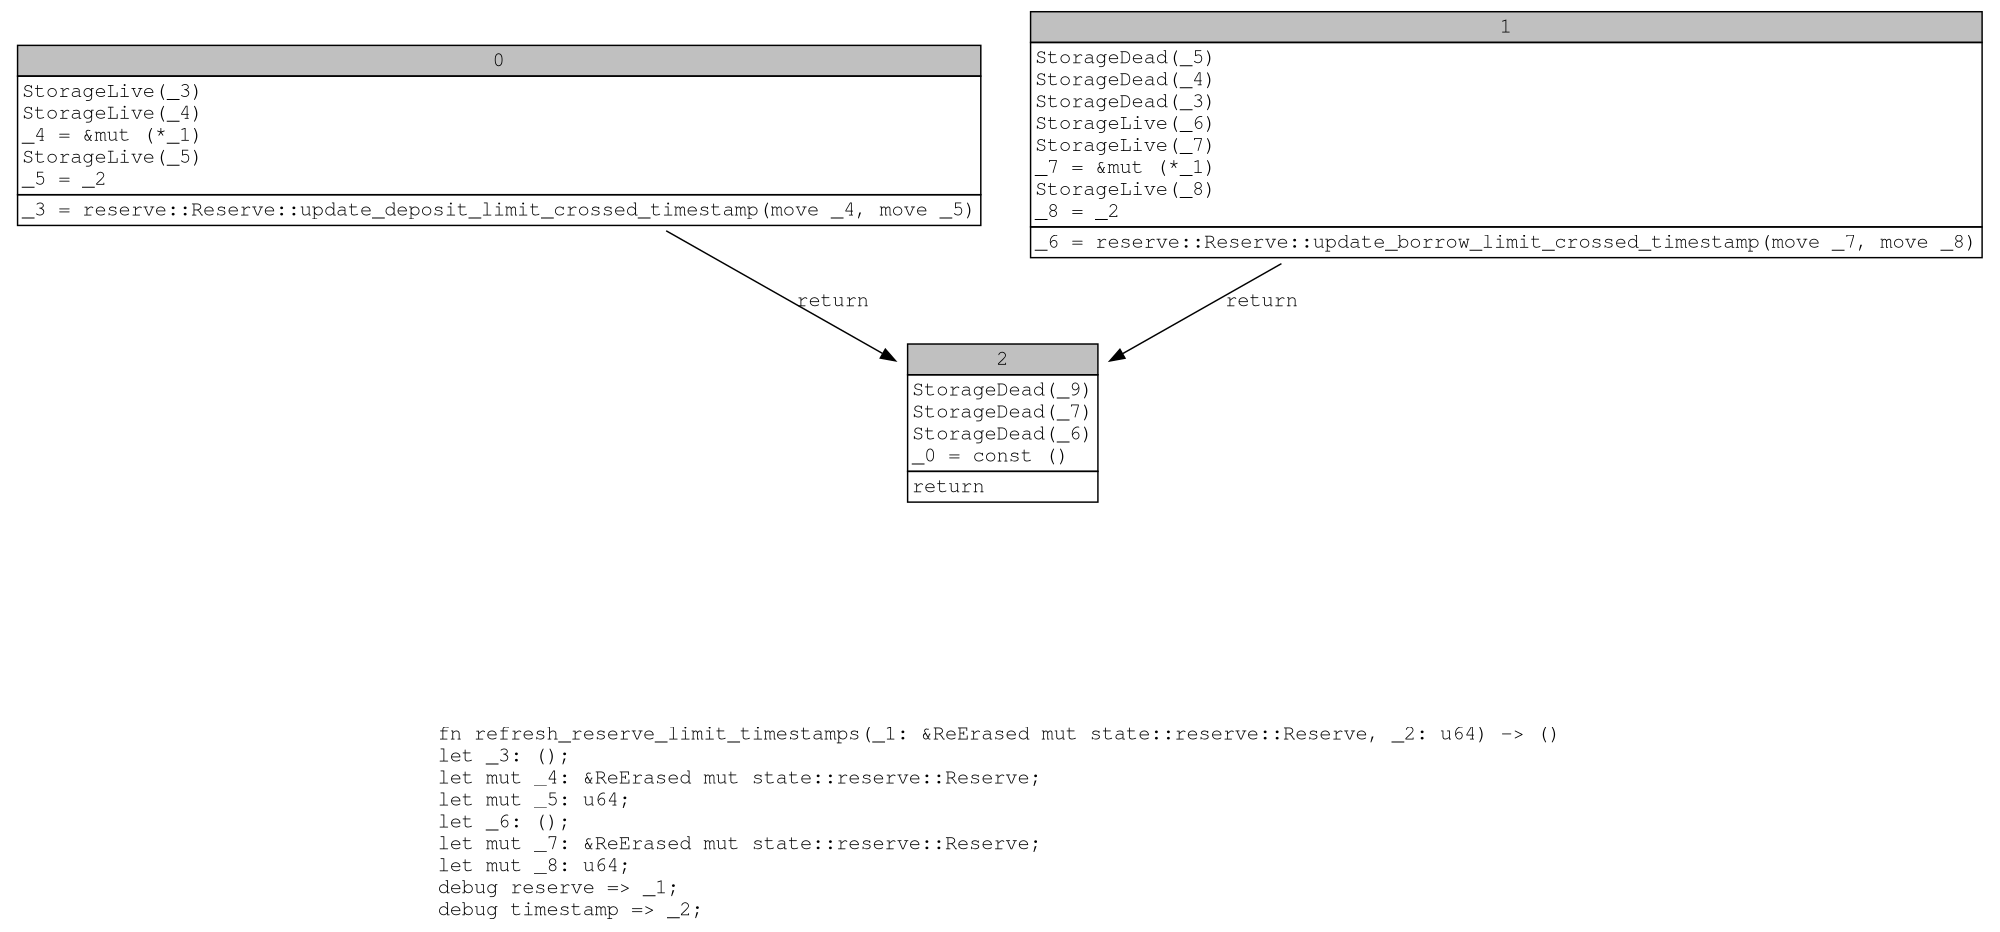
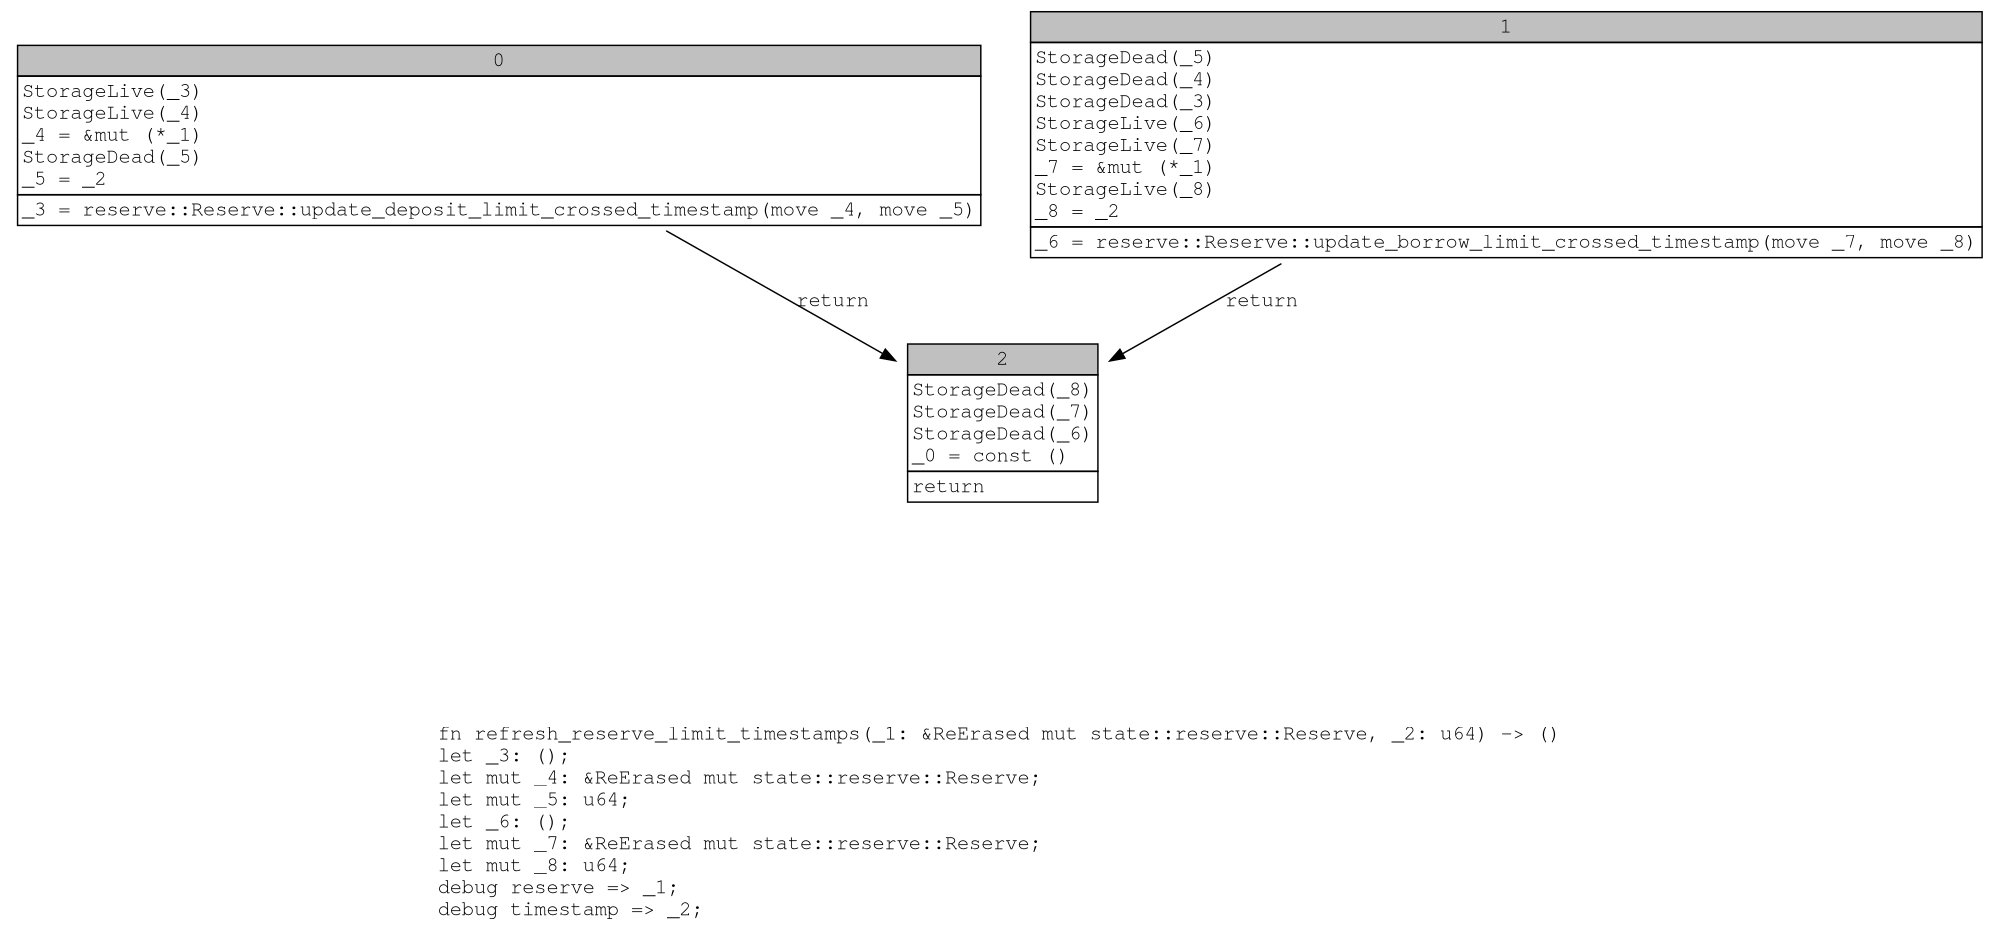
node "0": text "StorageLive(_5)" -> "StorageDead(_5)"
node "2": text "StorageDead(_9)" -> "StorageDead(_8)"
